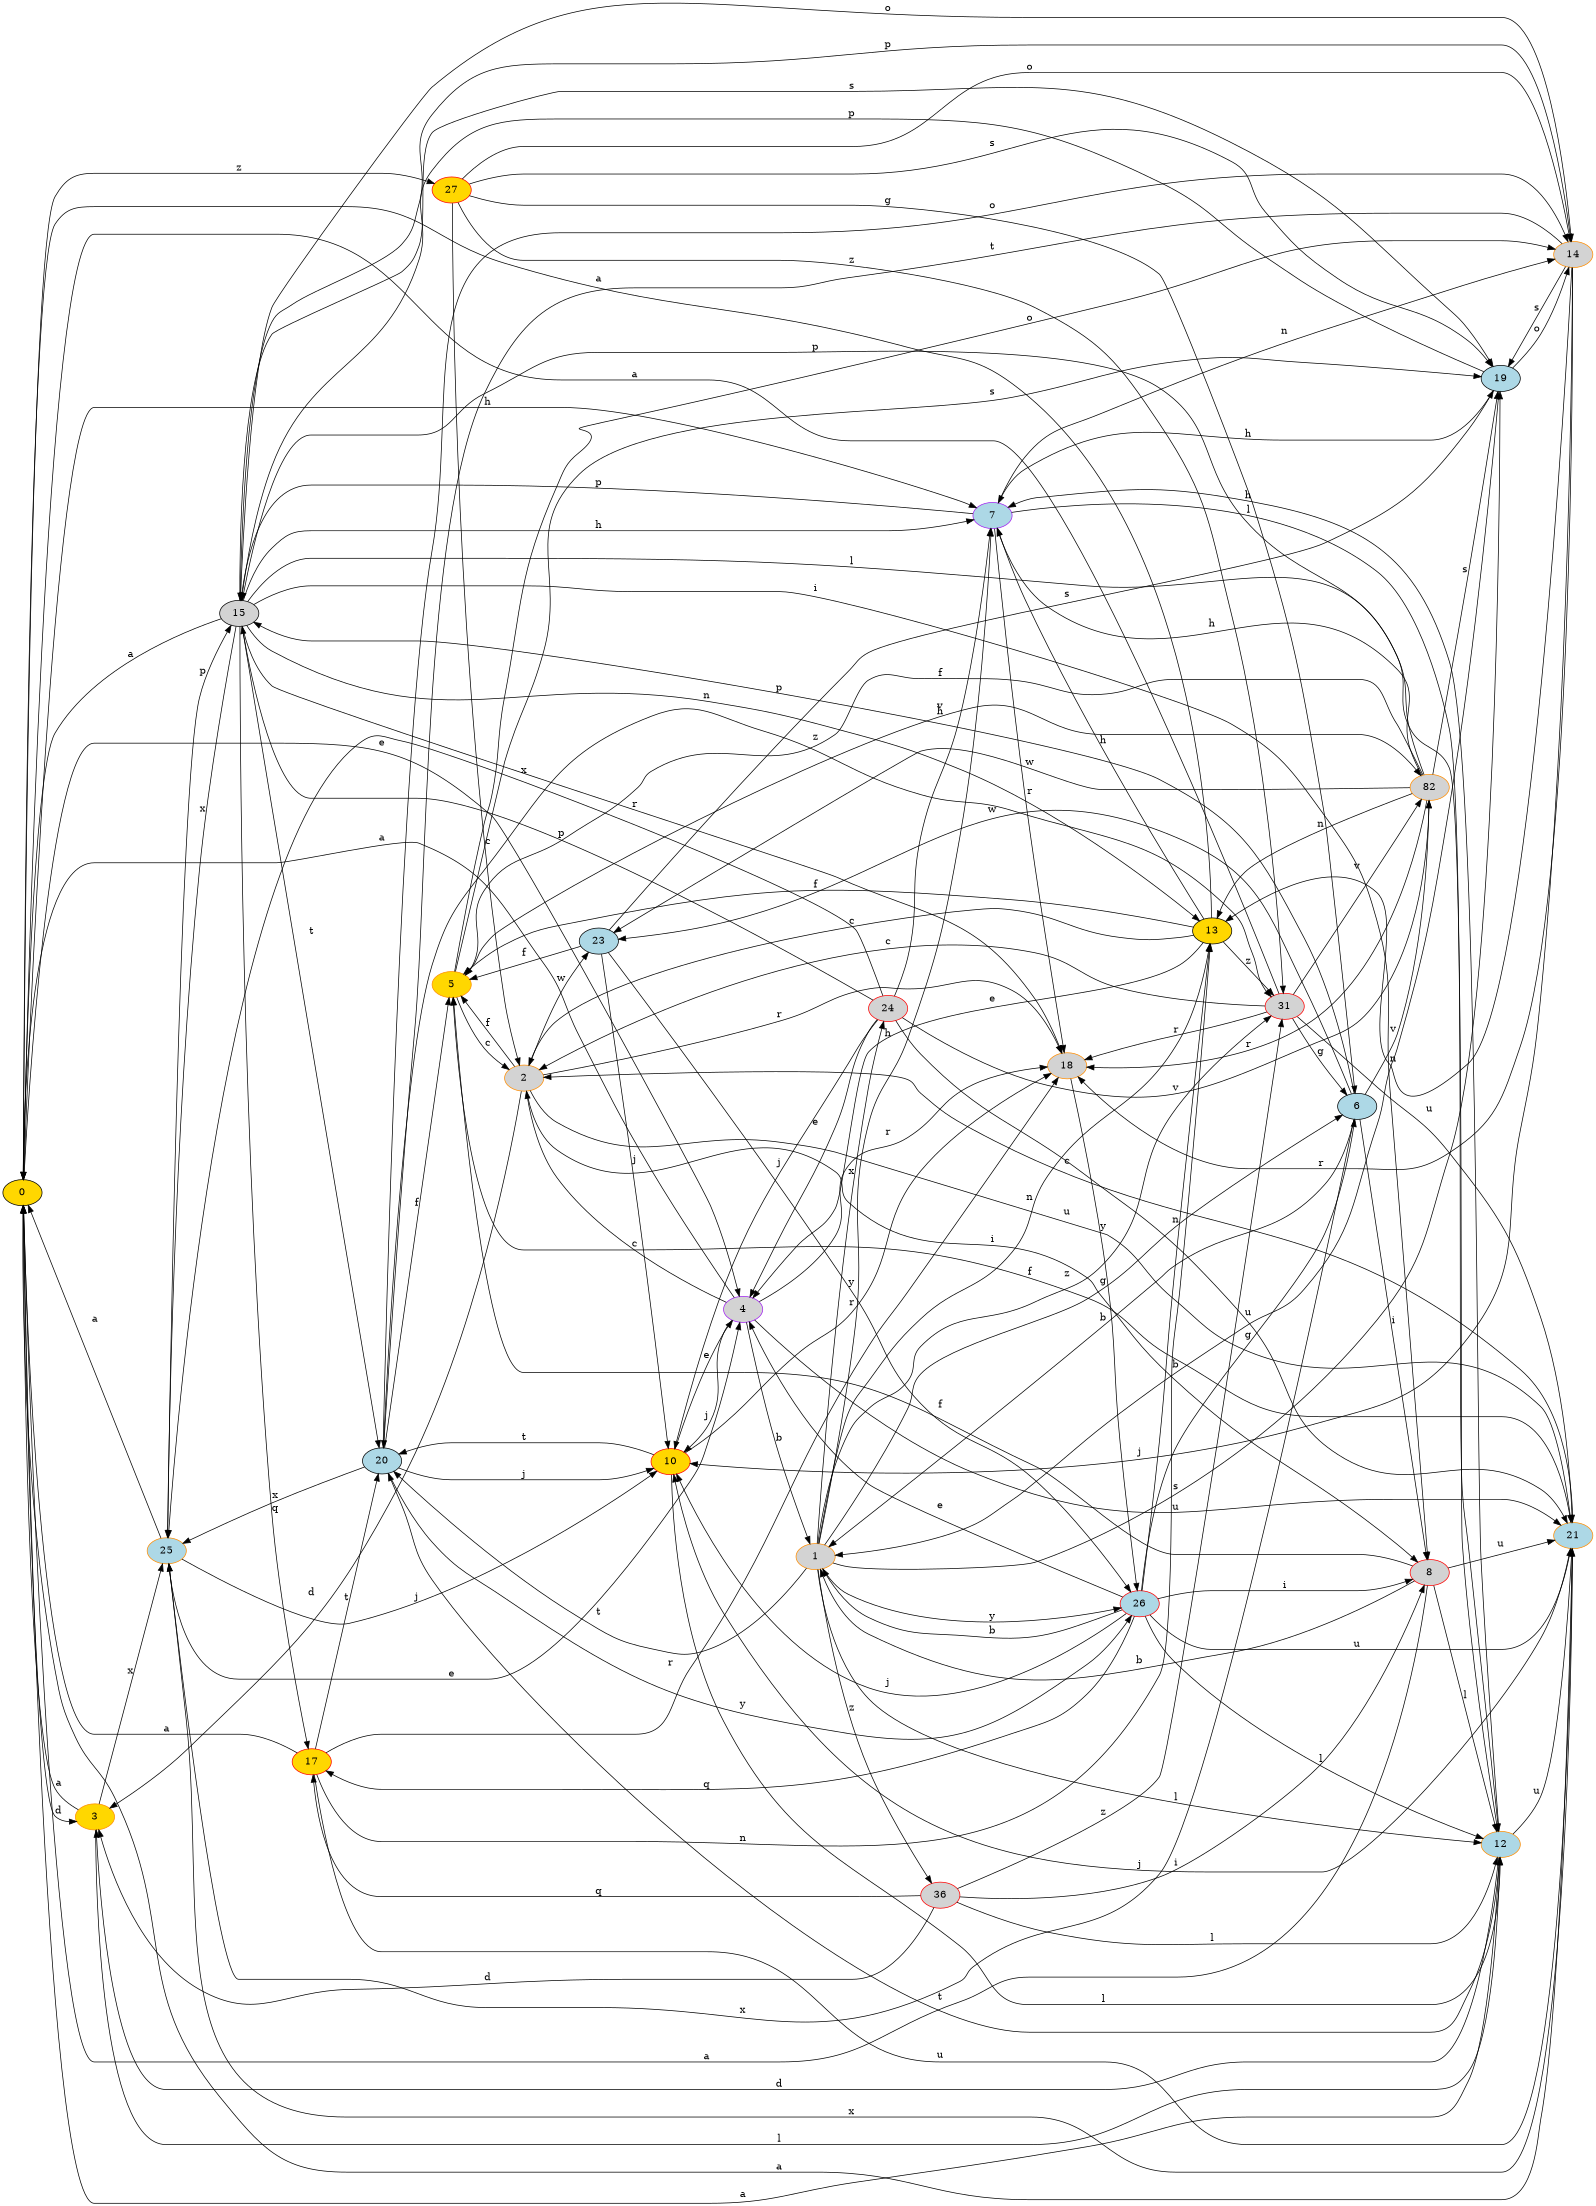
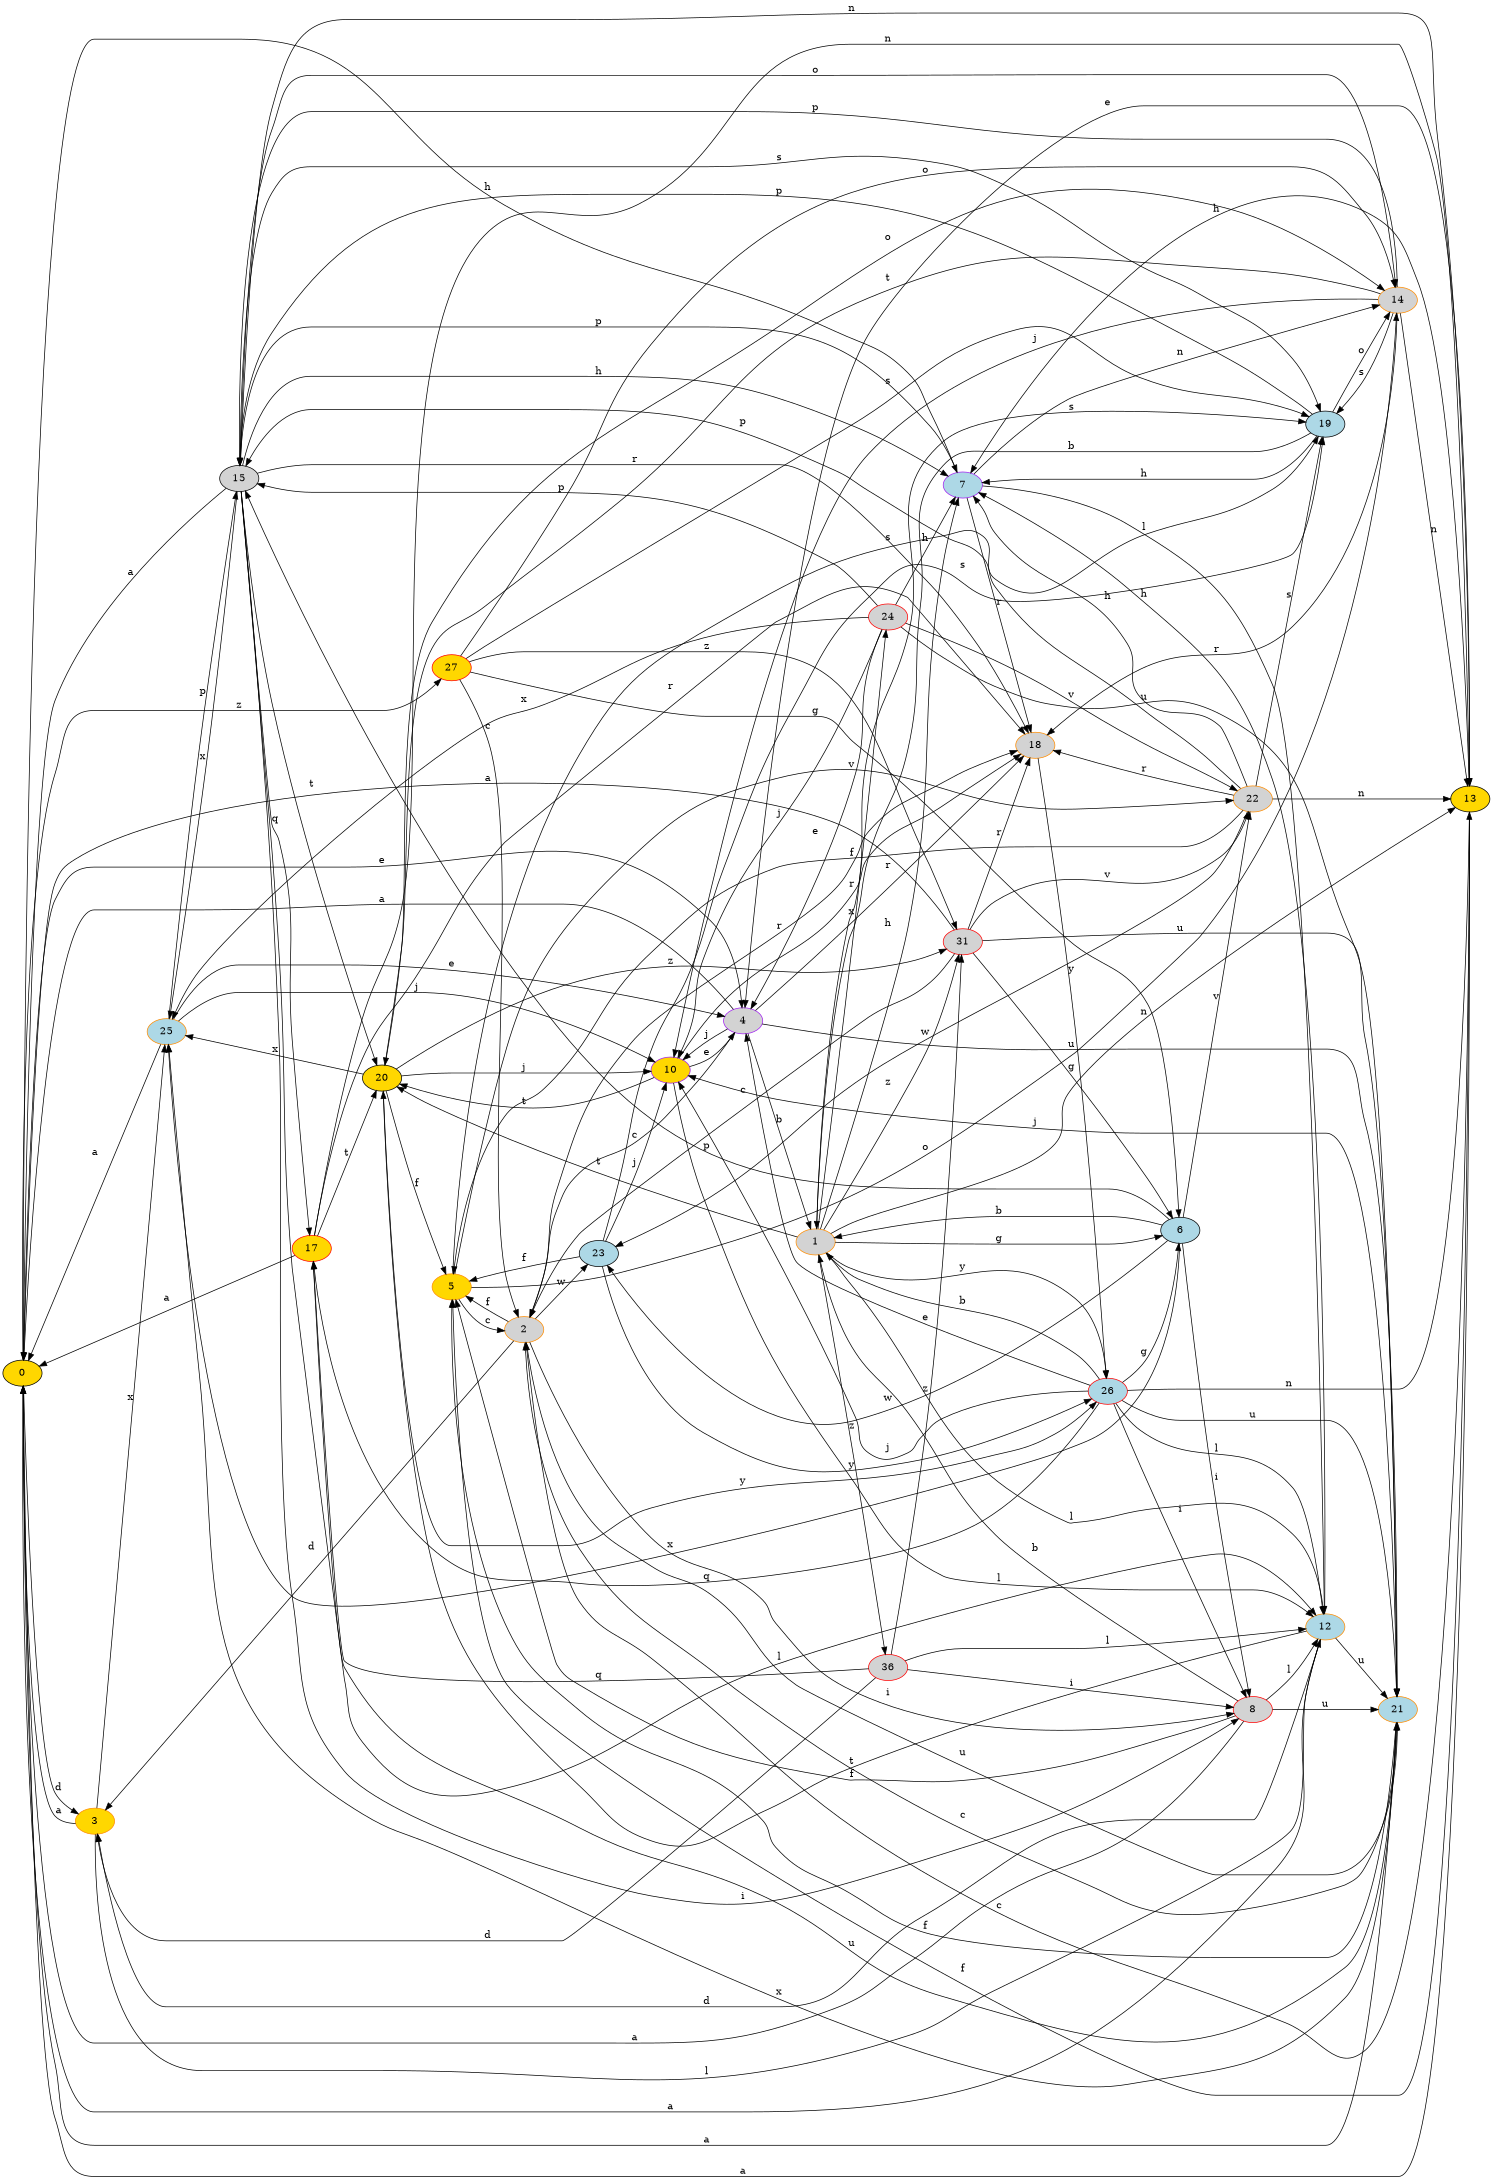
node "82": label "82" -> "22"
edge "13" -> "31": removed, label "z"
node "20": fillcolor lightblue -> gold
node "10": color red -> purple
